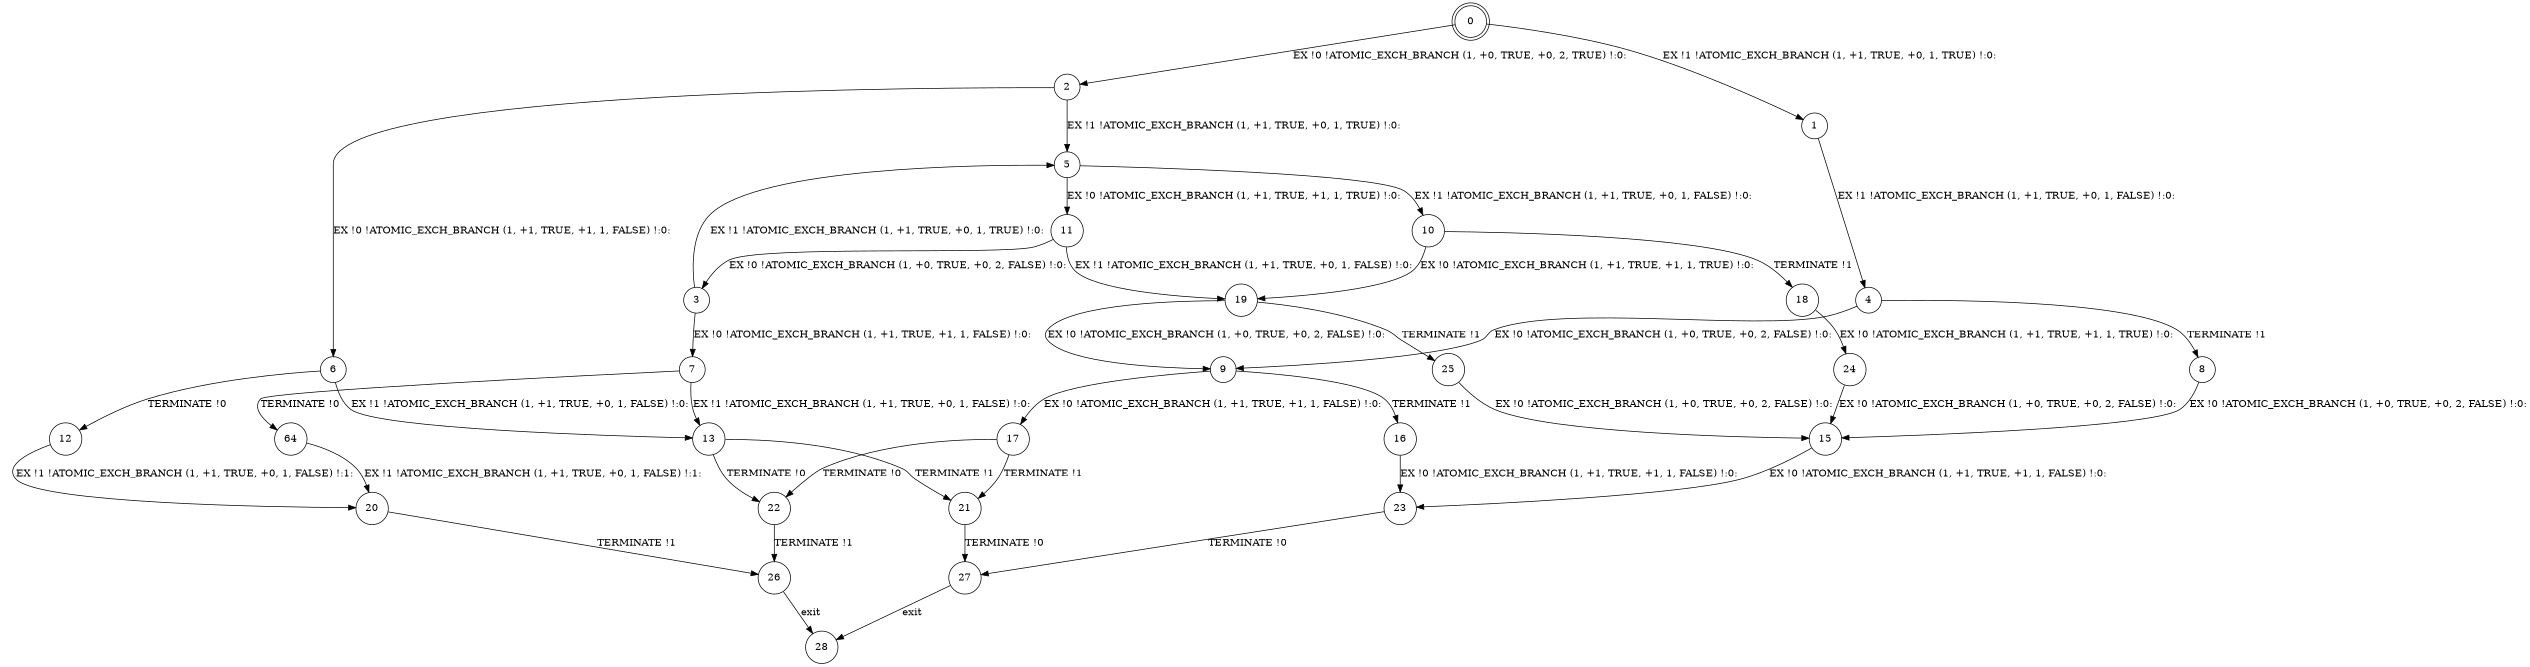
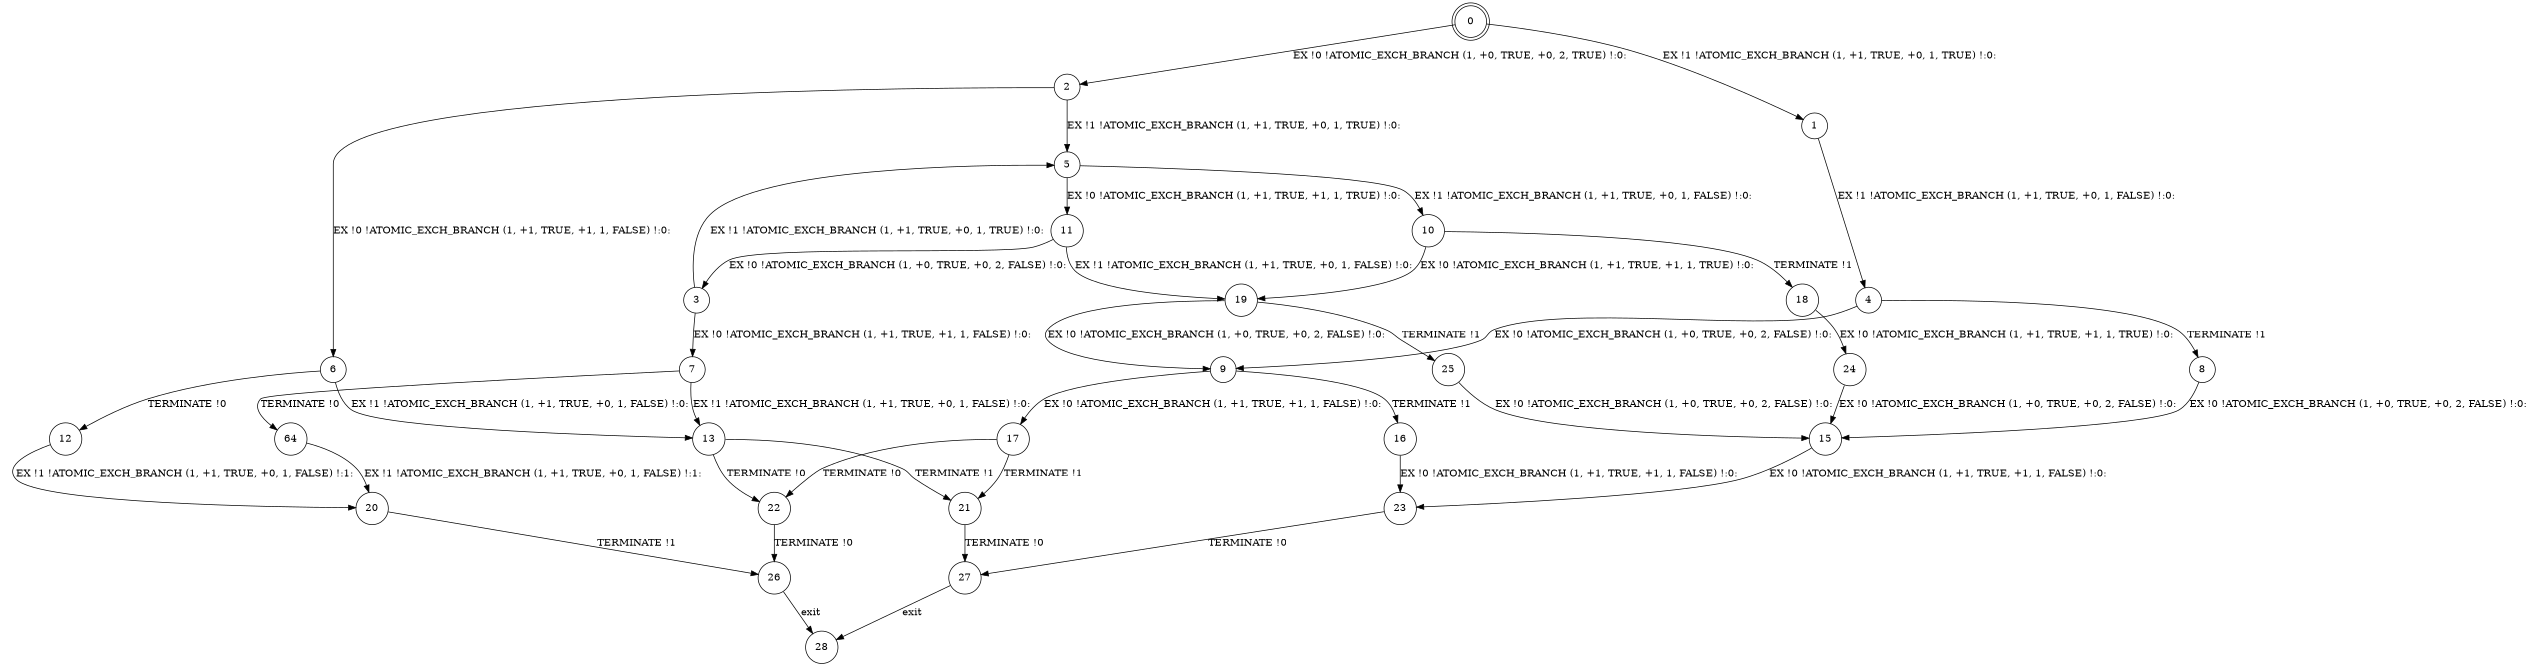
edge "22" -> "26": label "TERMINATE !1" -> "TERMINATE !0"
